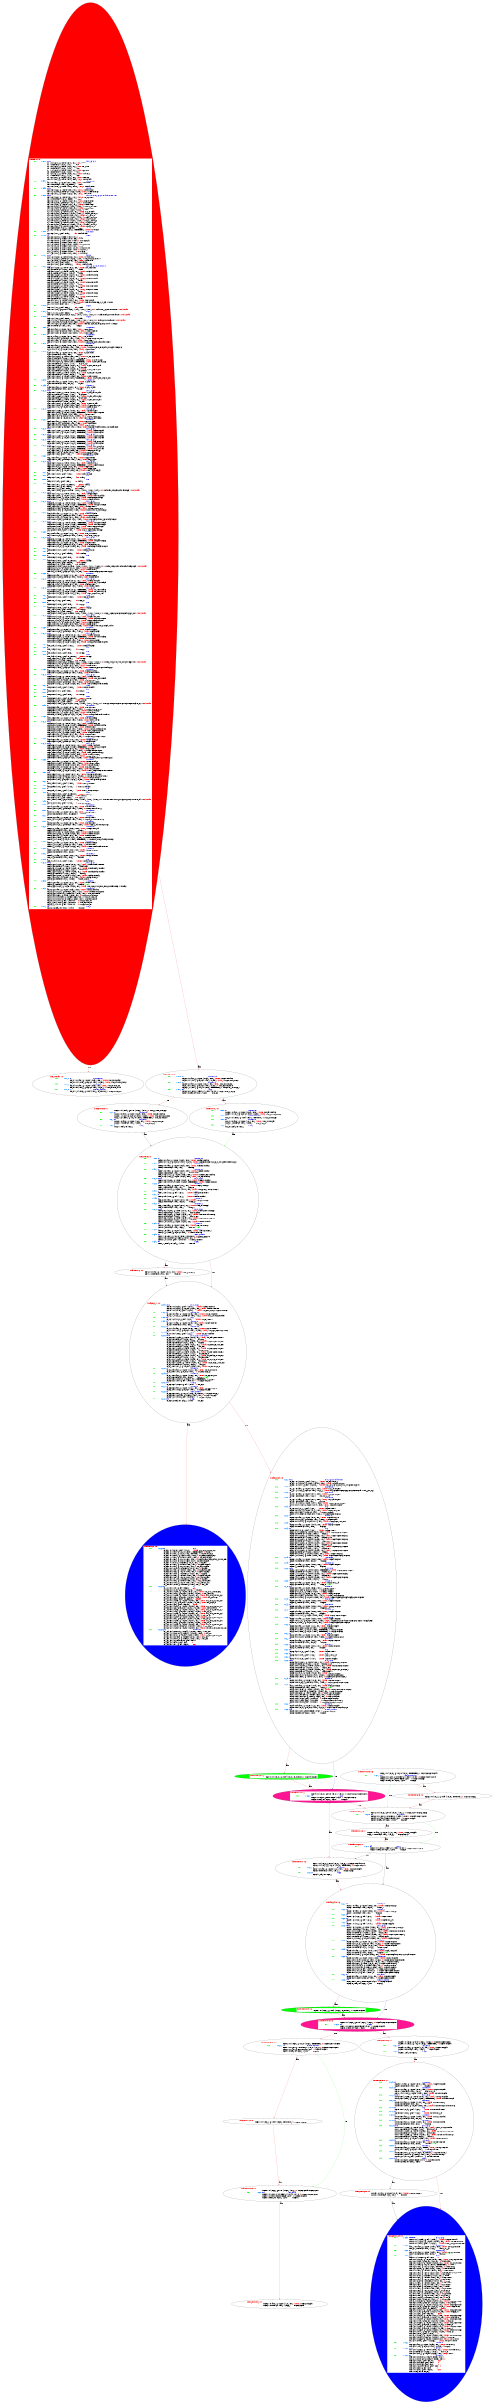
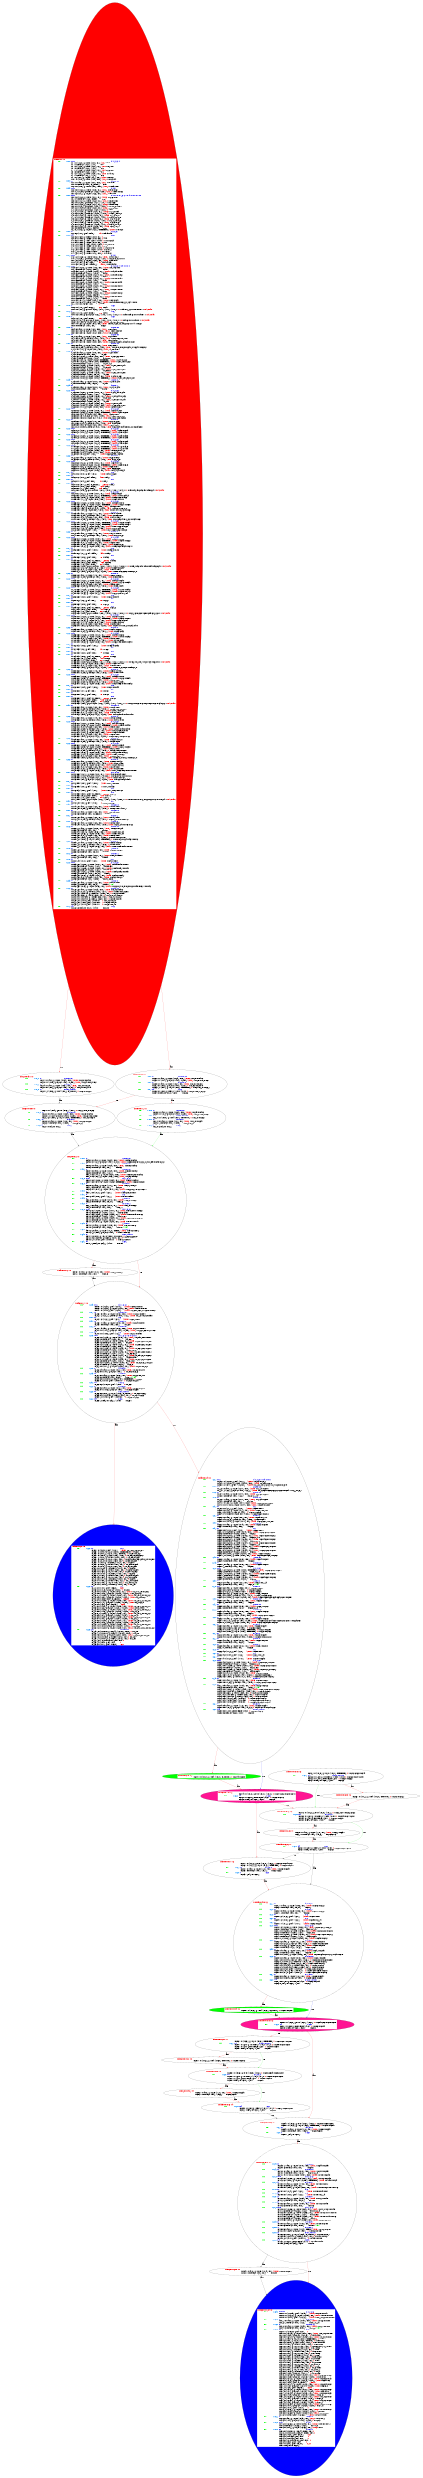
edge "sub_d40000(29,1, h:1)" -> "sub_d50000(28,3, h:1)": added, label "false"
node "sub_1130000(20,25, h:9)": added
